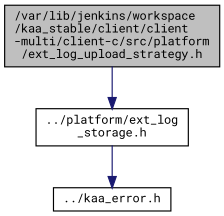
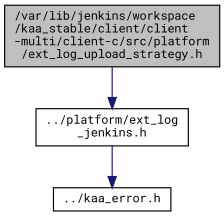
node "../platform/ext_log _storage.h": label "../platform/ext_log _storage.h" -> "../platform/ext_log _jenkins.h"
